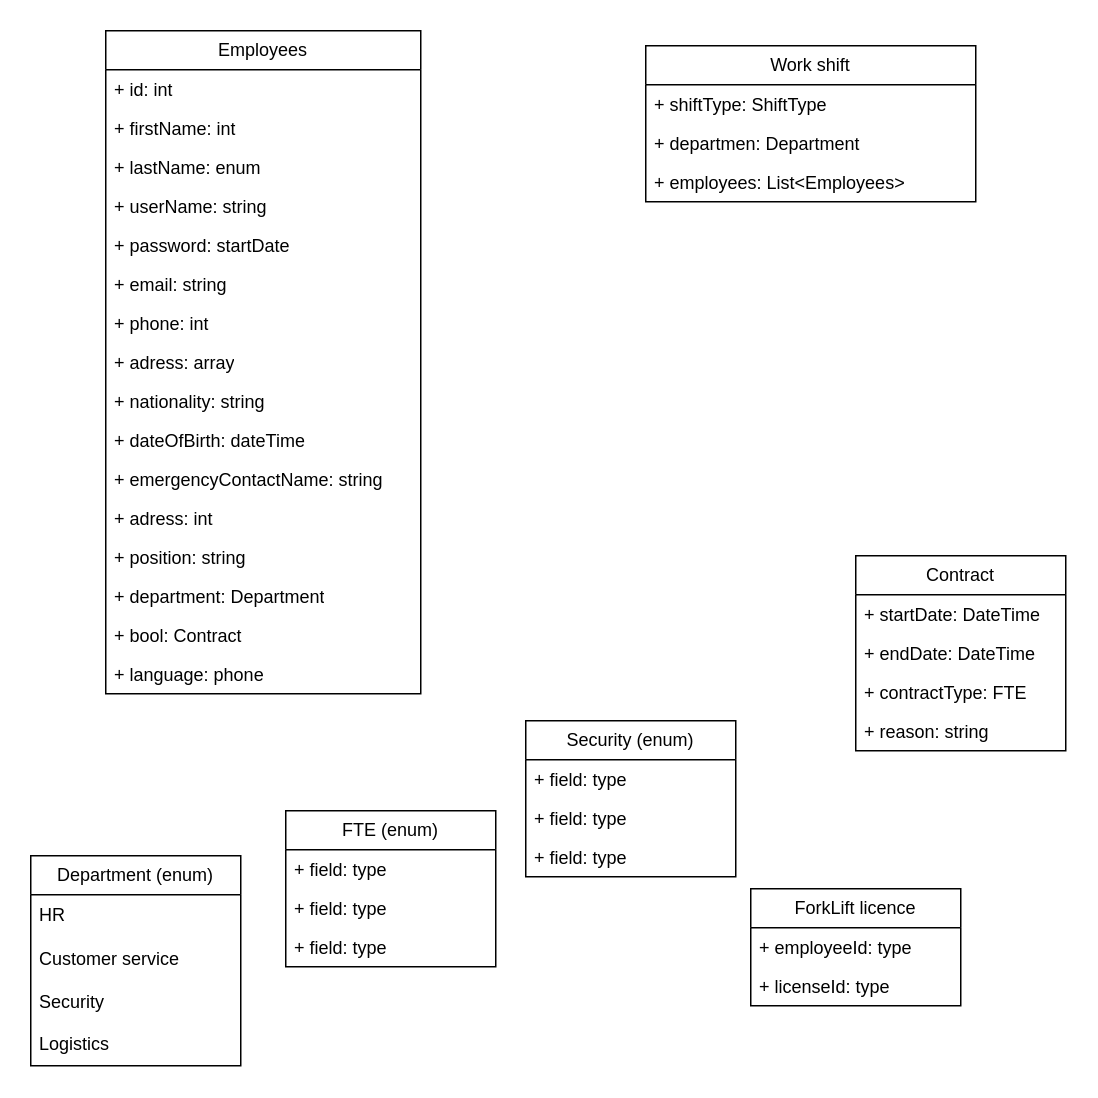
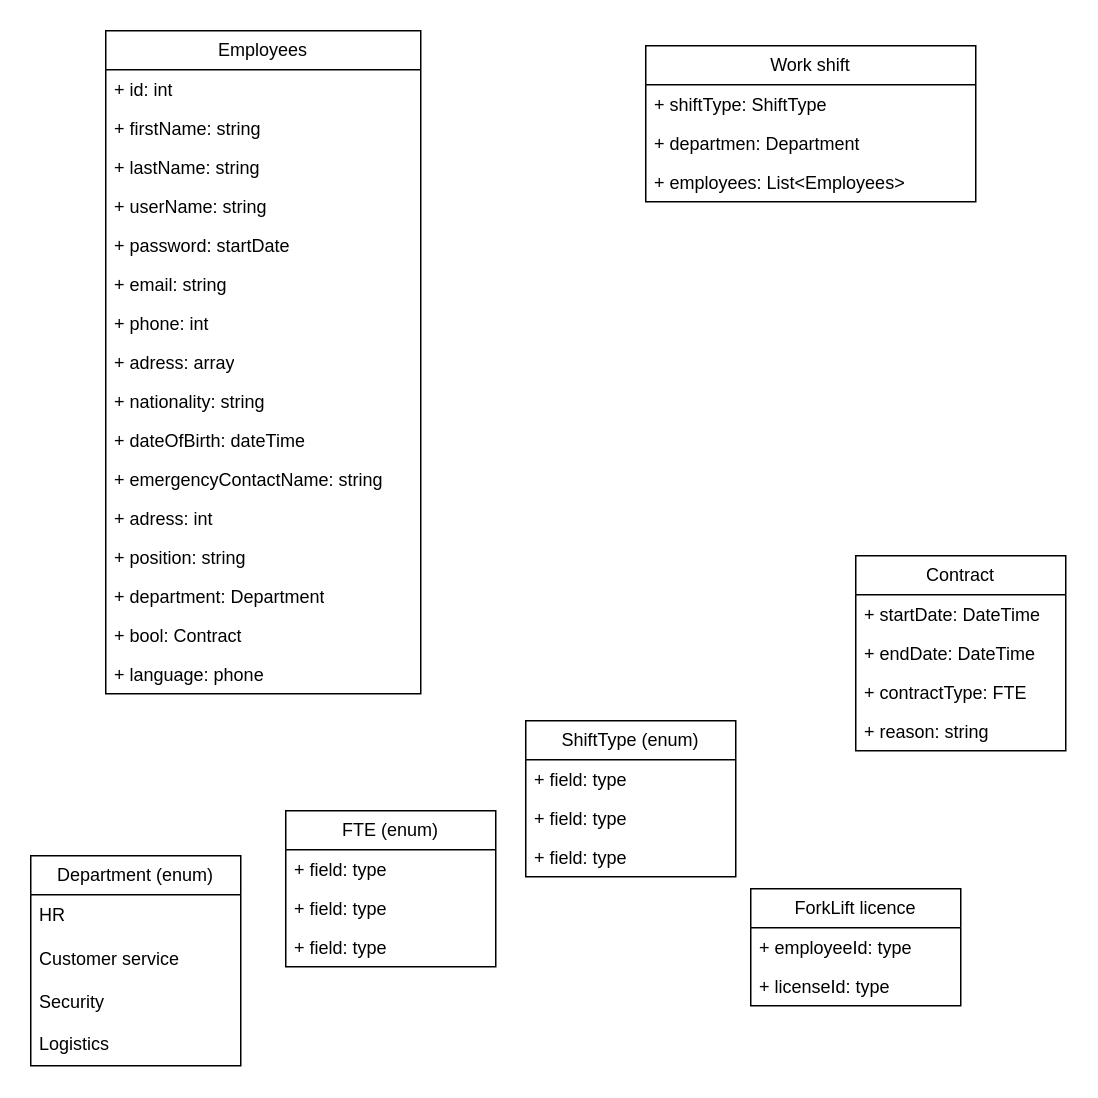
node "+ firstName: int": label "+ firstName: int" -> "+ firstName: string"
node "+ lastName: enum": label "+ lastName: enum" -> "+ lastName: string"
node "Security (enum)": label "Security (enum)" -> "ShiftType (enum)"
